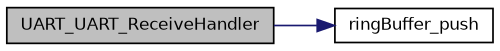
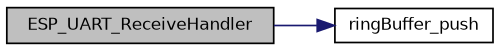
node "UART_UART_ReceiveHandler": label "UART_UART_ReceiveHandler" -> "ESP_UART_ReceiveHandler"
